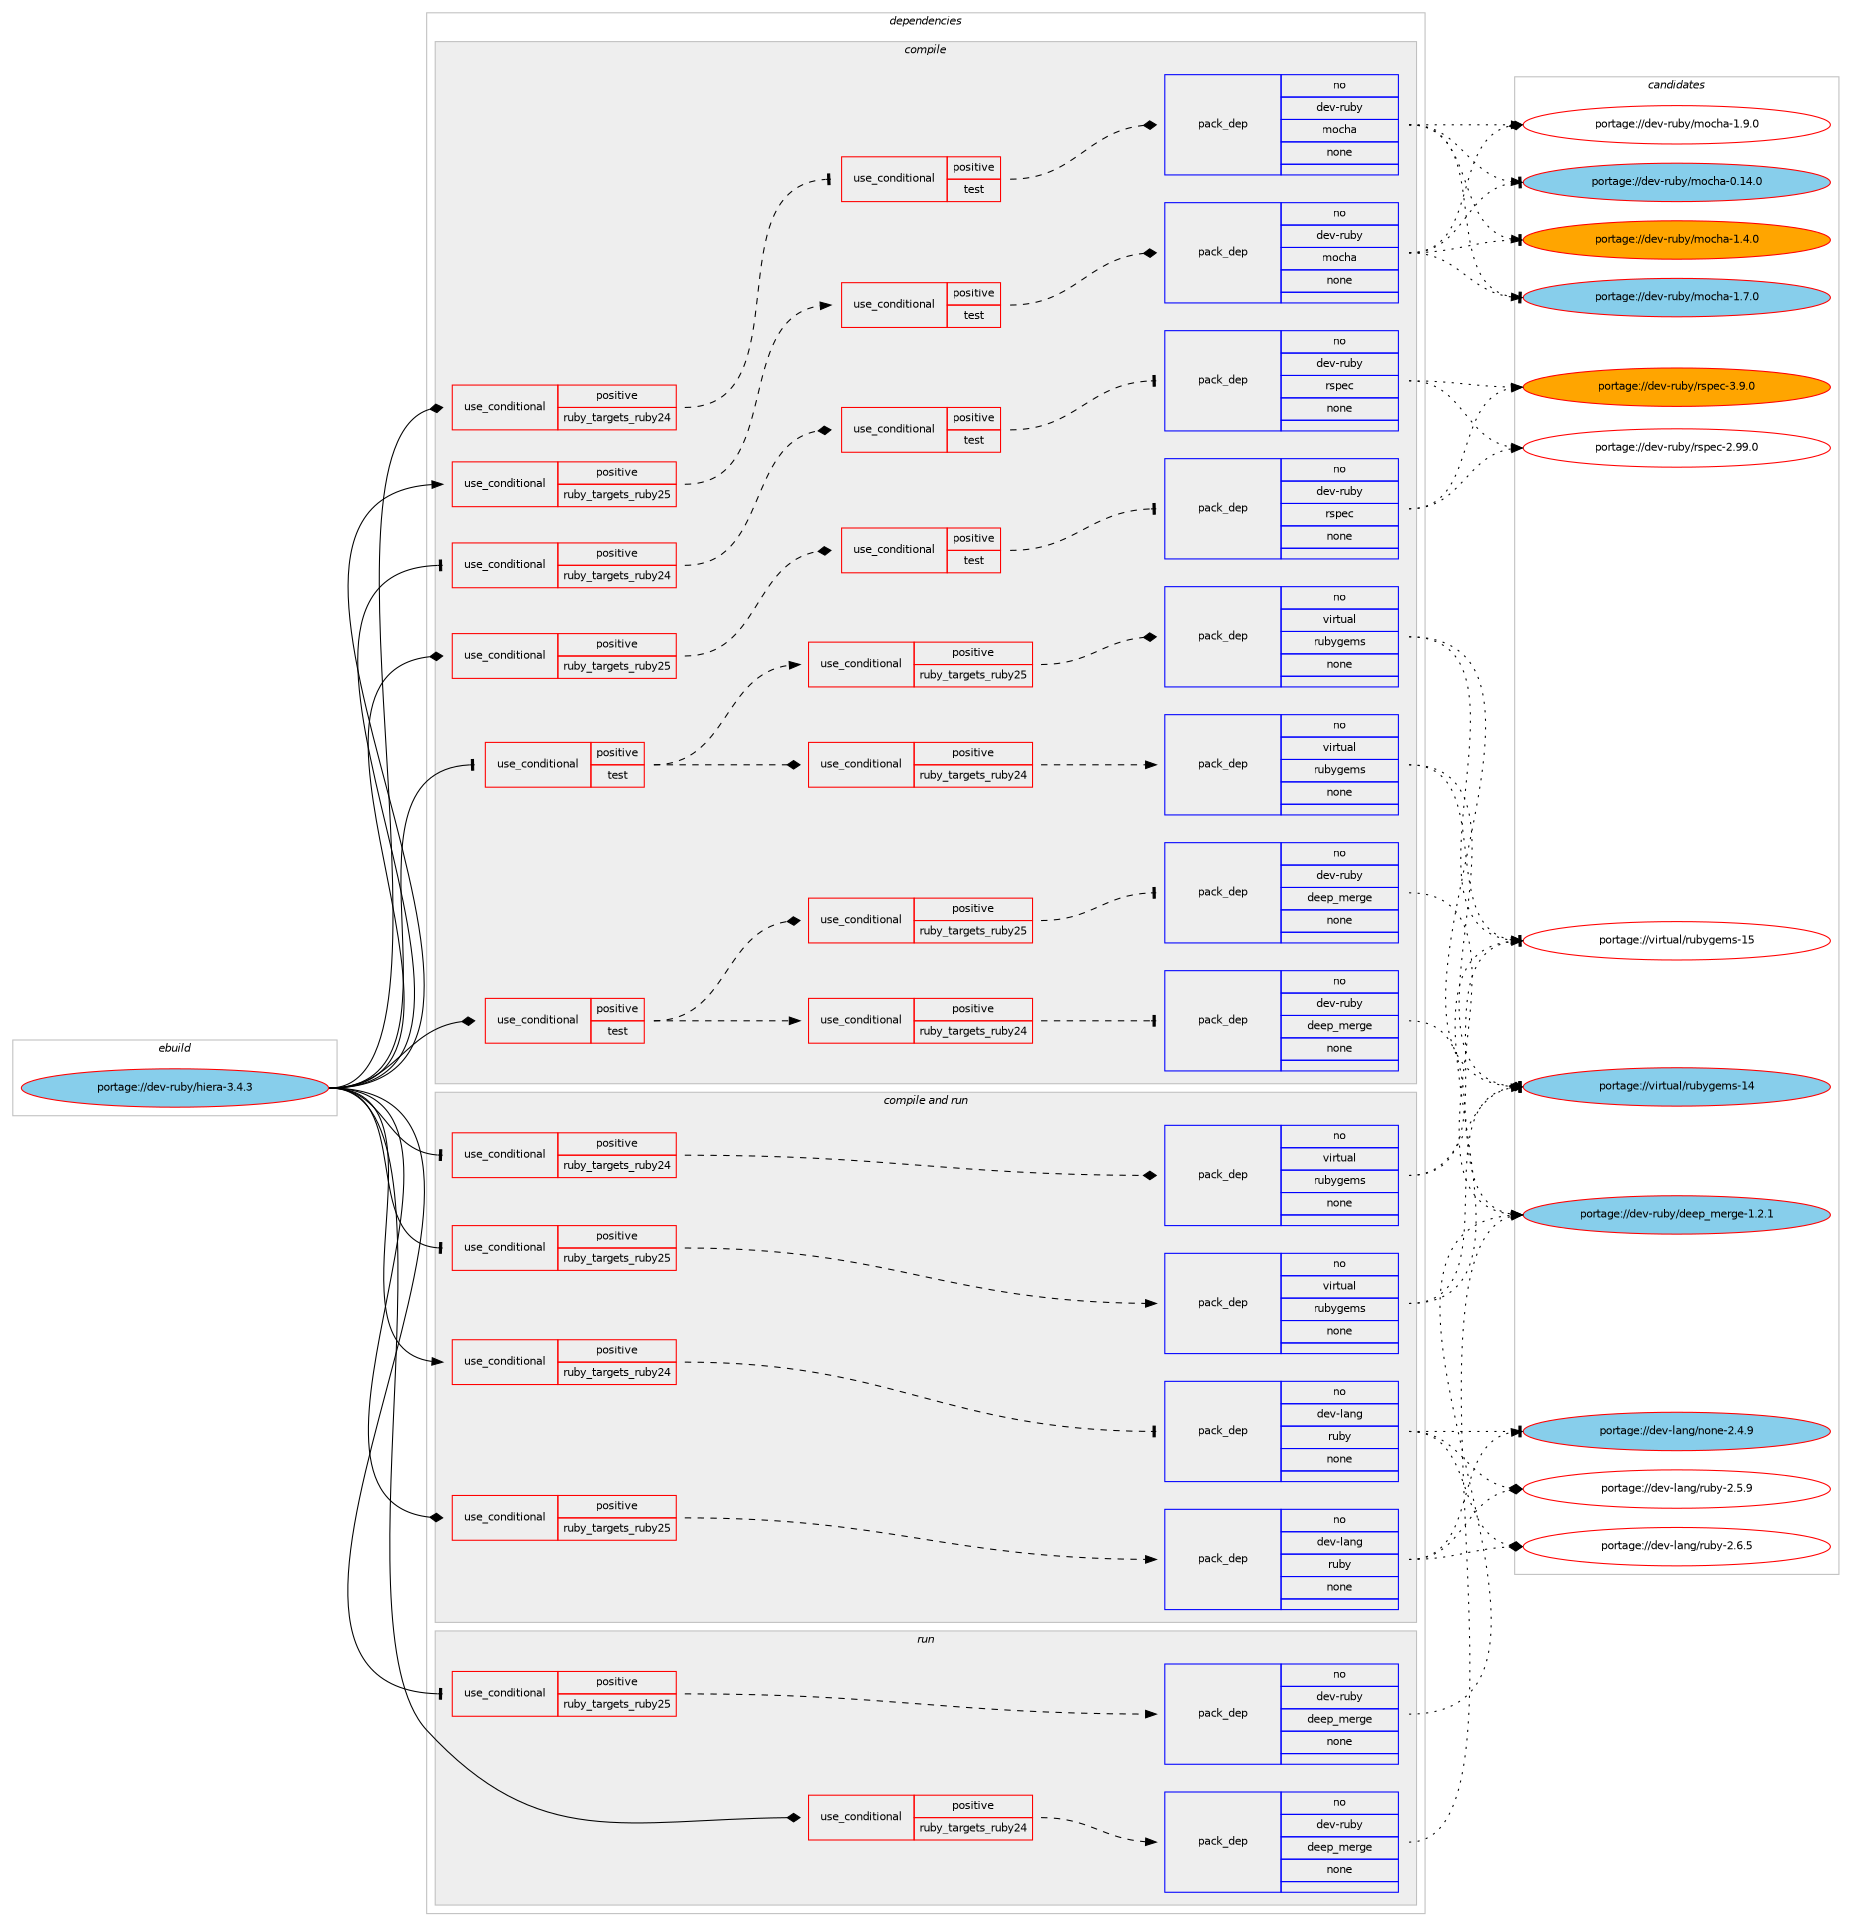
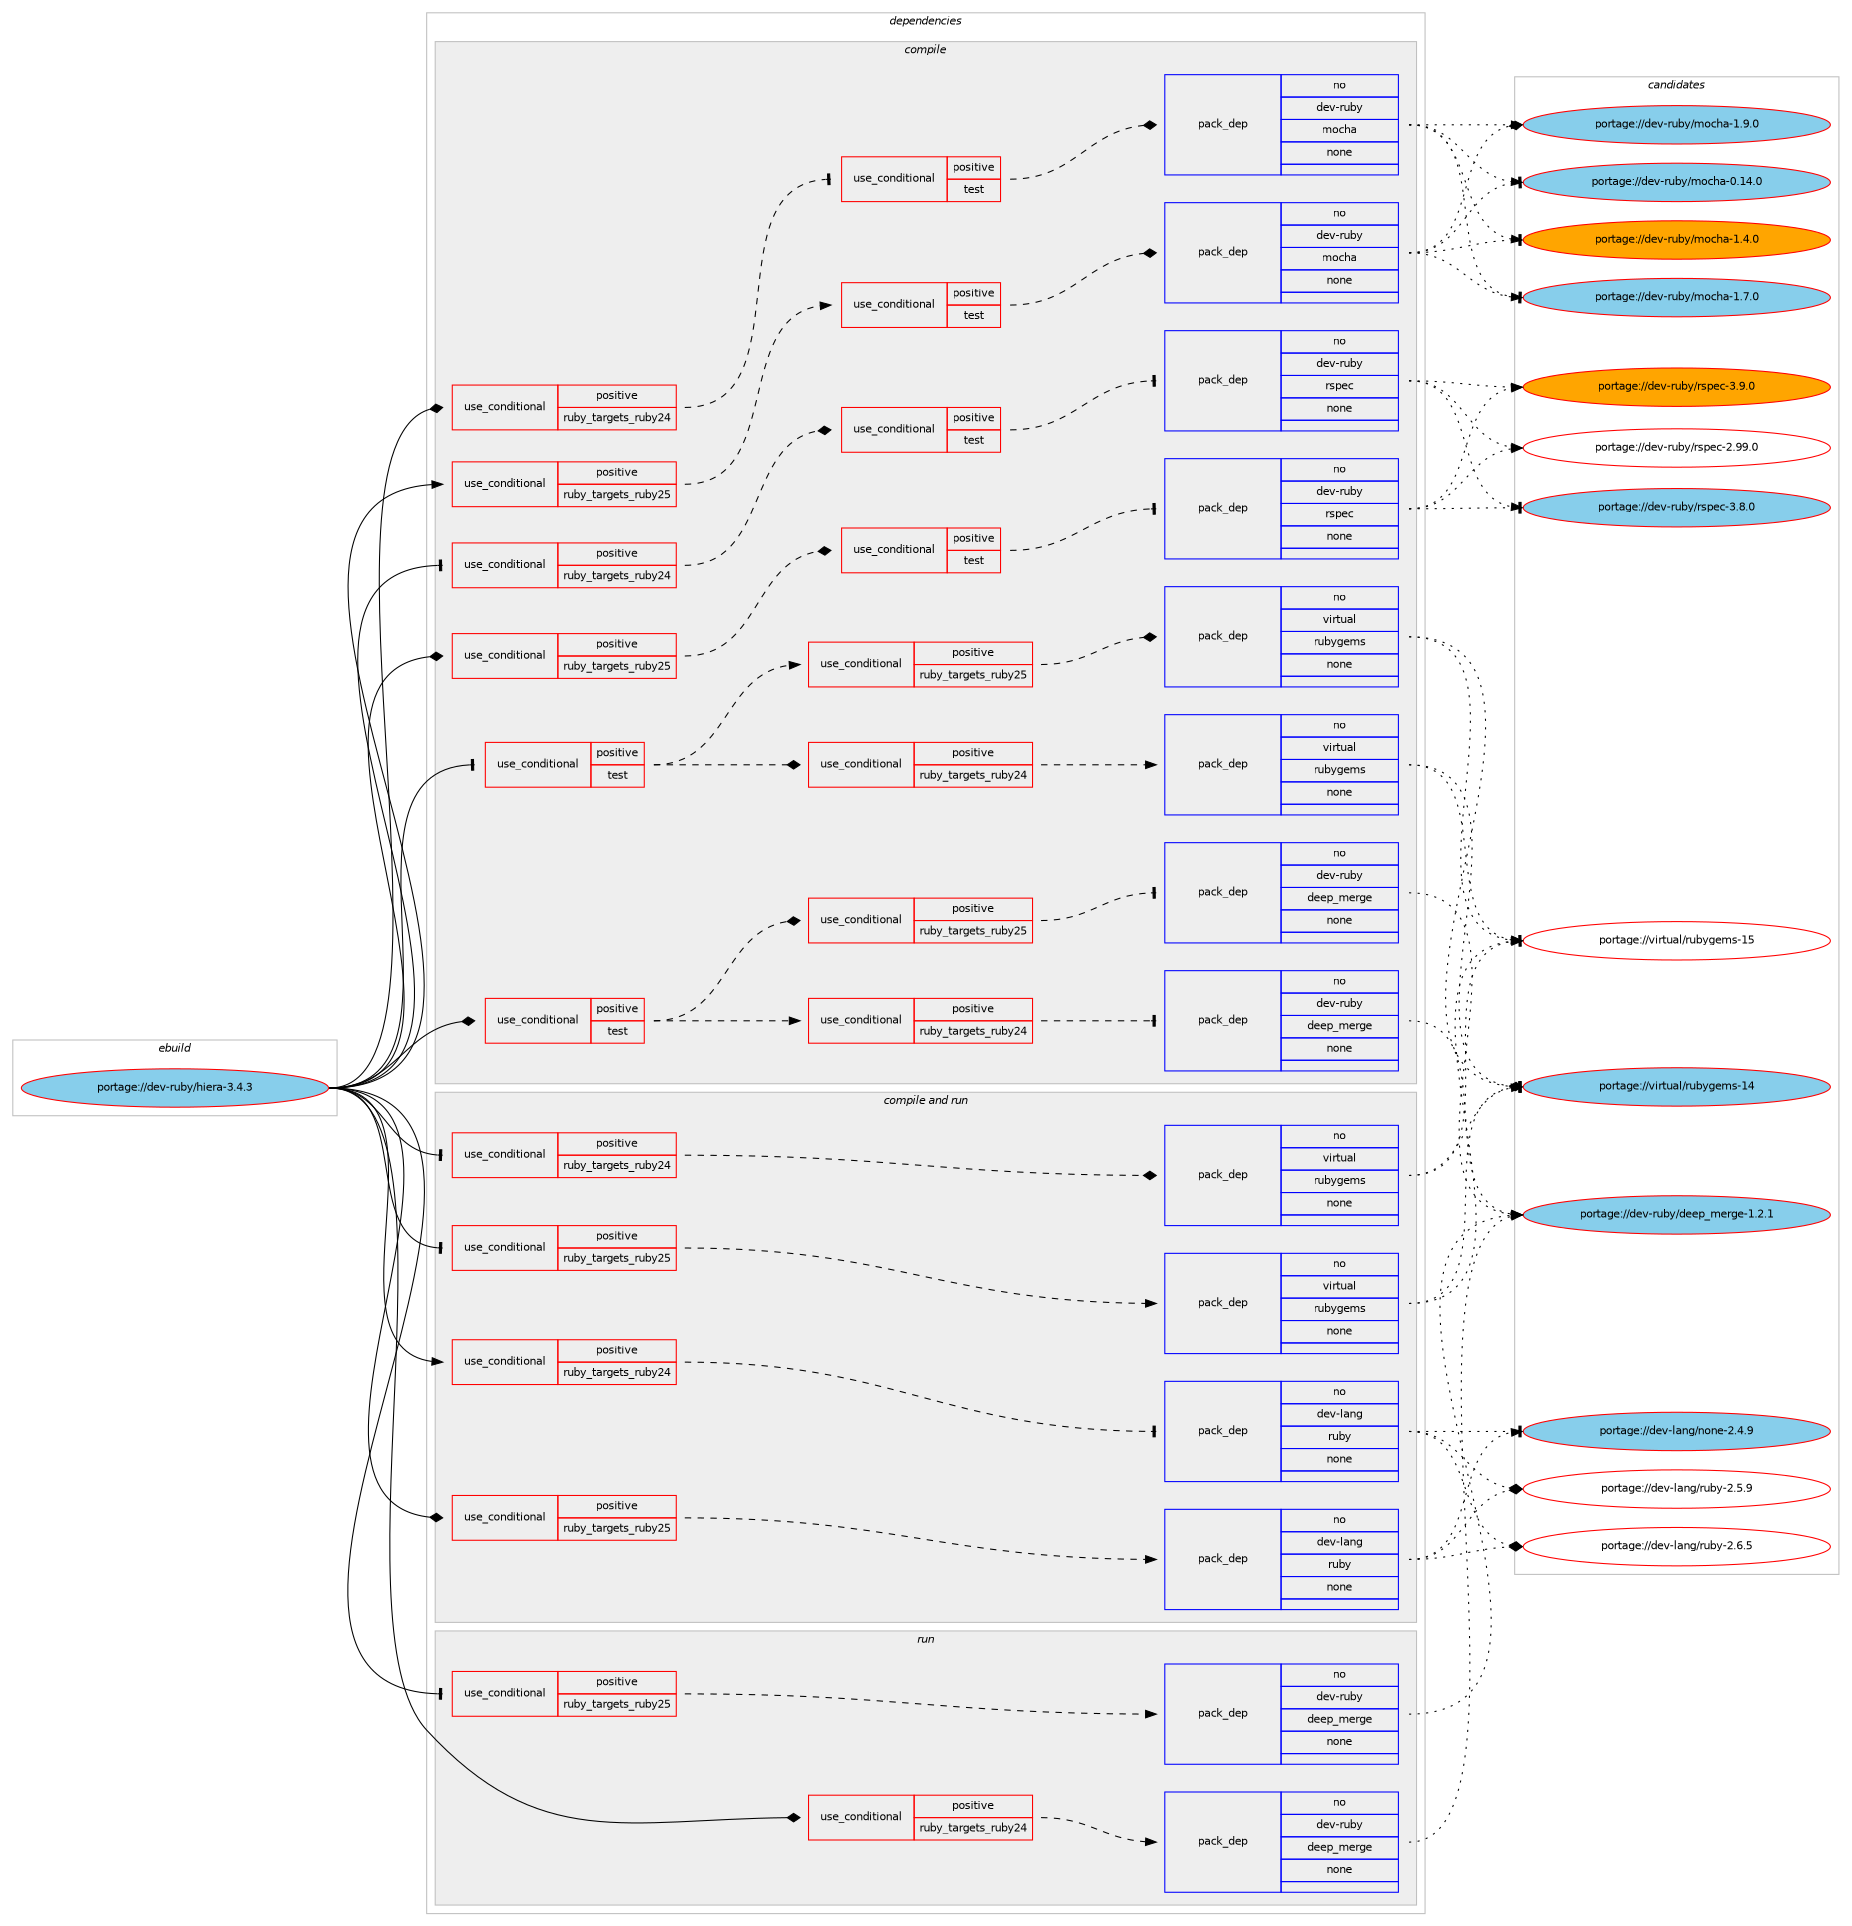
node "portage://dev-ruby/mocha-1.9.0": fillcolor white -> skyblue
node "portage://dev-ruby/rspec-3.8.0": added
